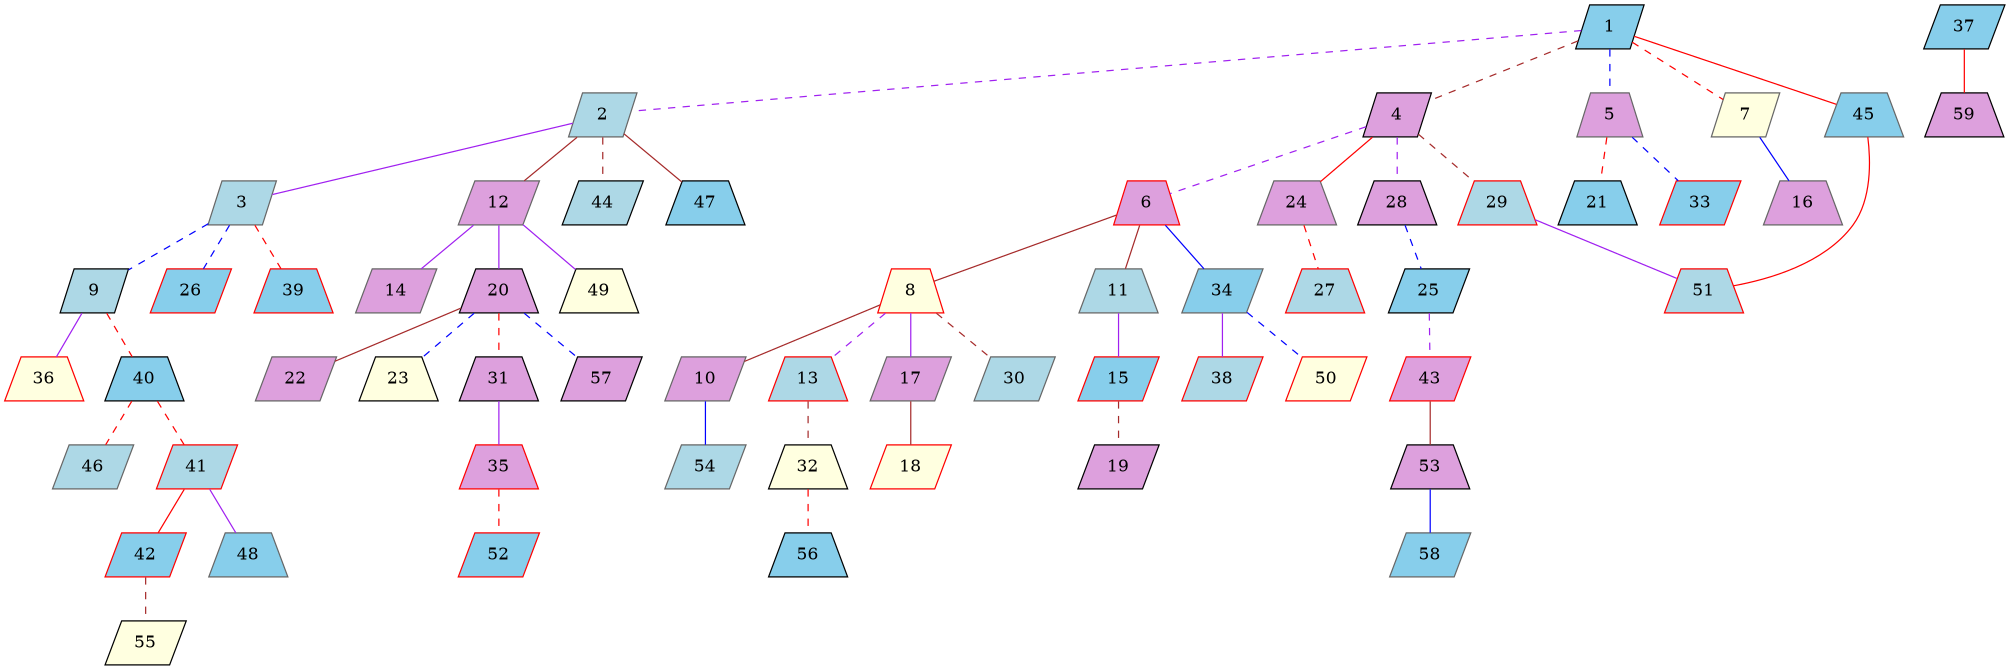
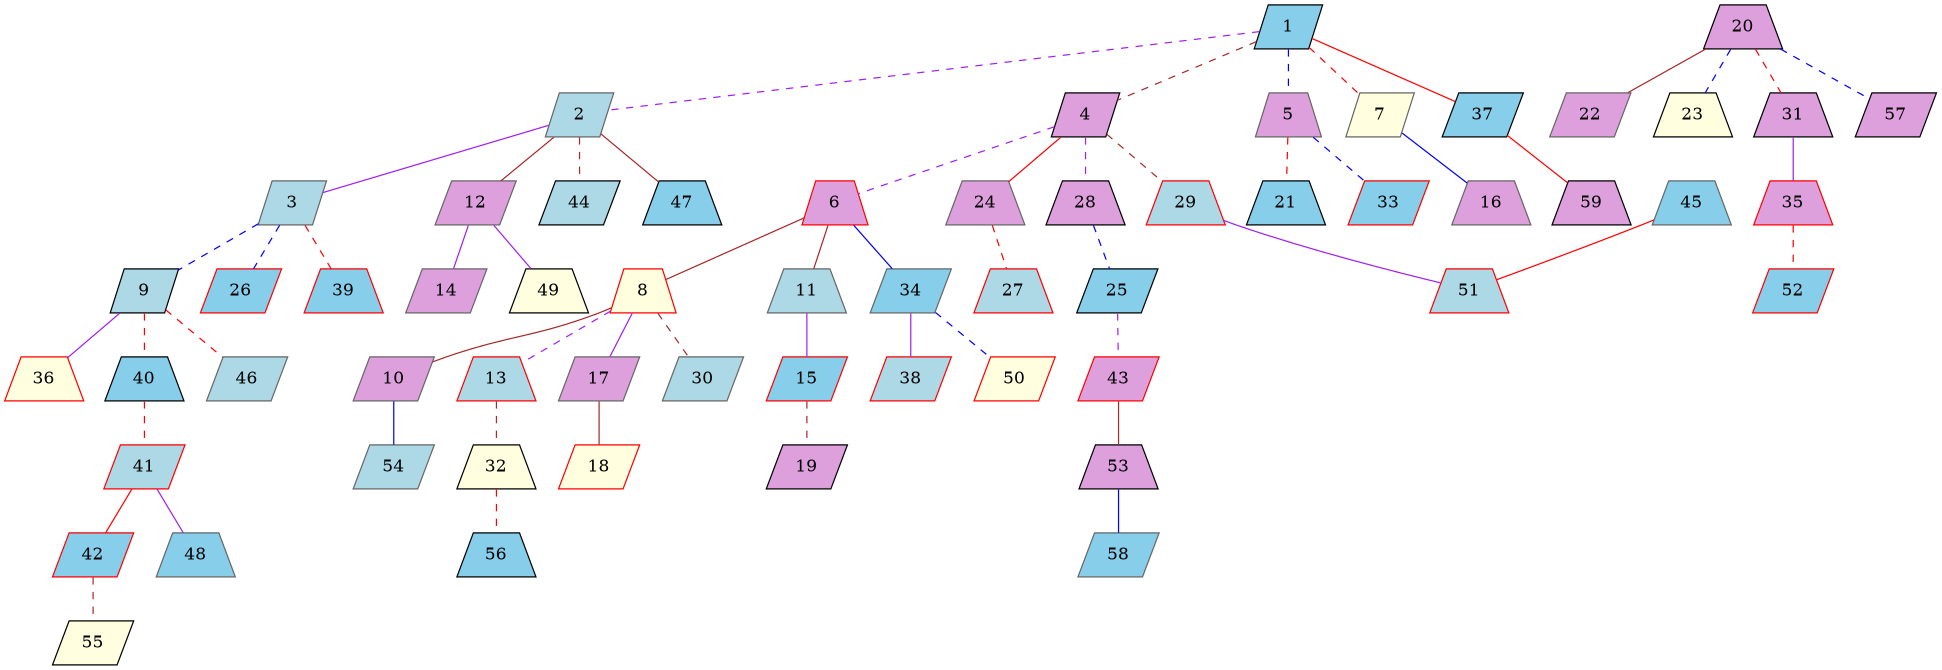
edge "1" -- "45": now "1" -- "37"
edge "12" -- "20": removed
edge "40" -- "46": now "9" -- "46"
